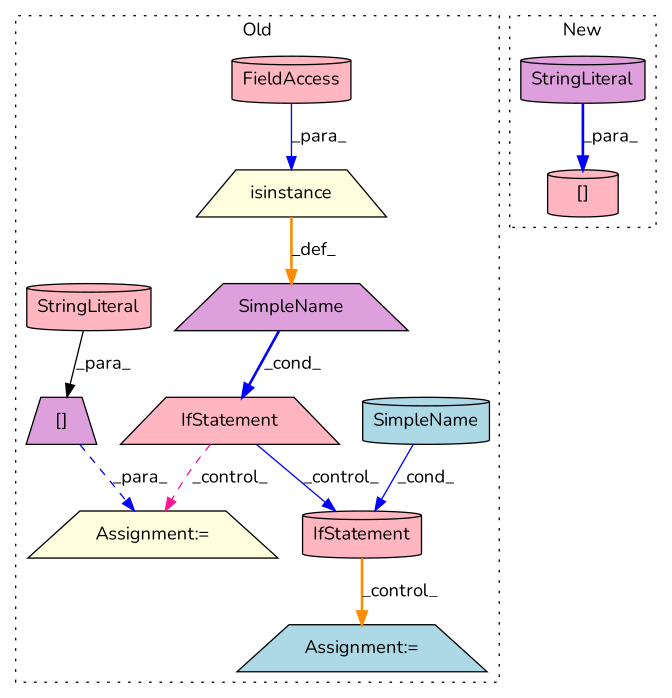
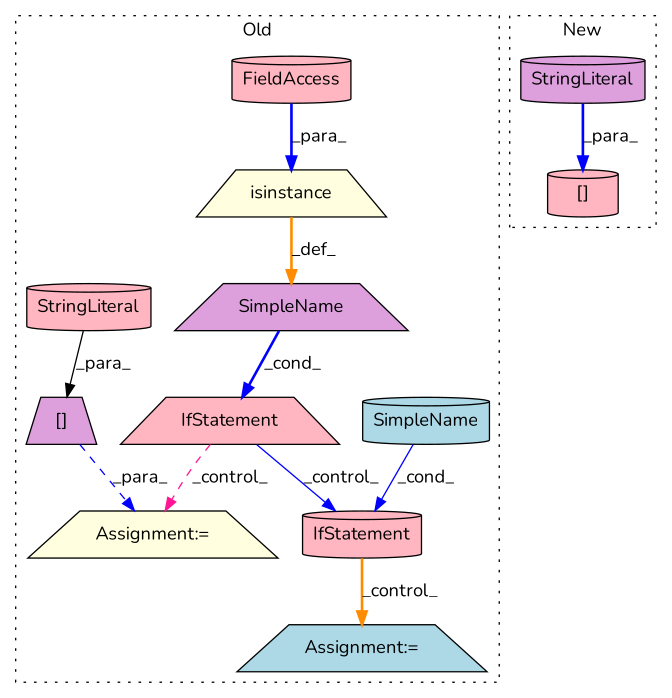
edge "FieldAccess" -> "isinstance": style solid -> bold
